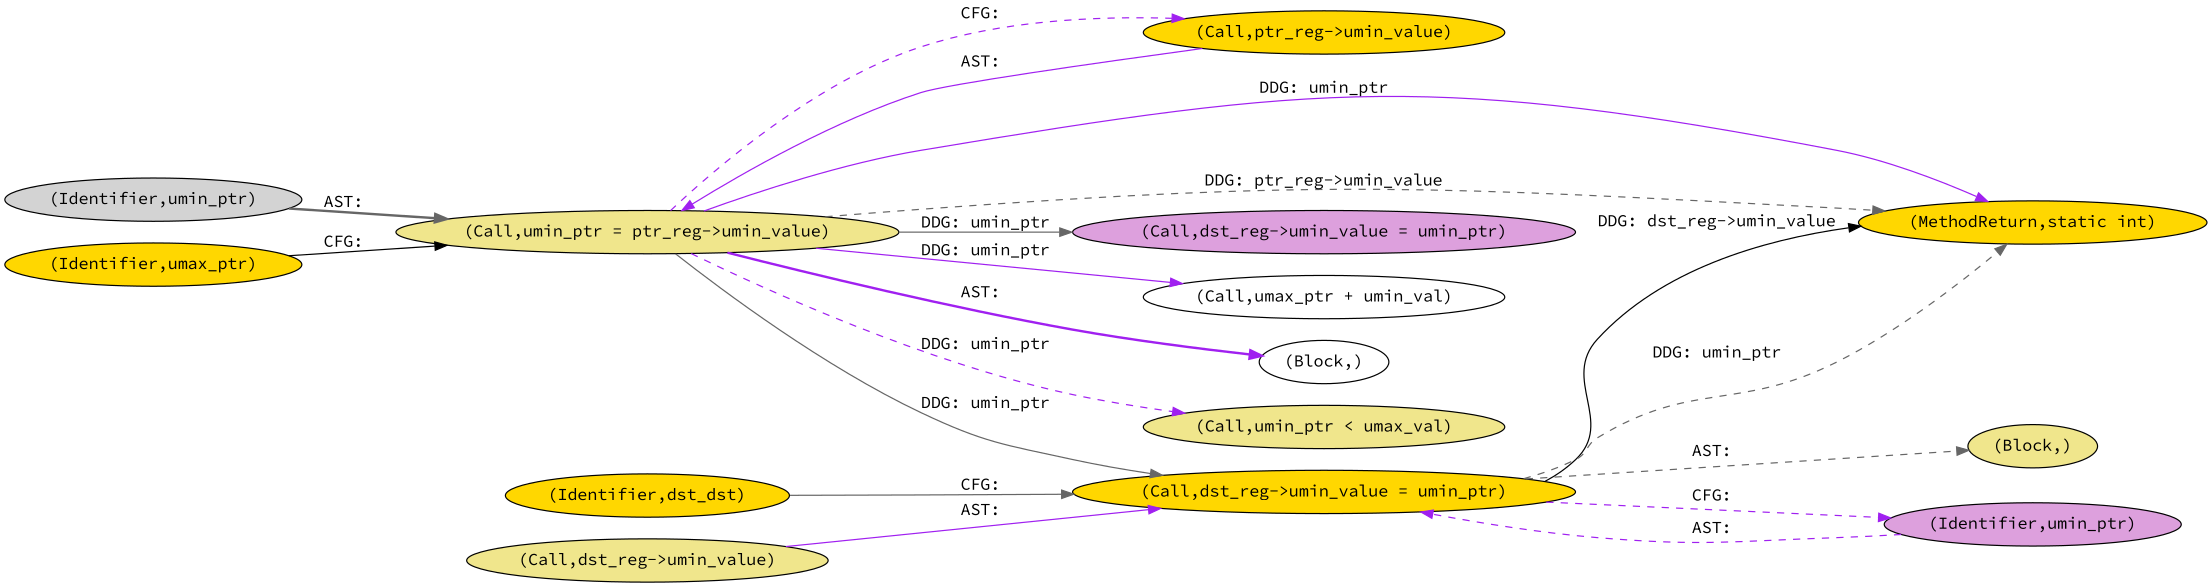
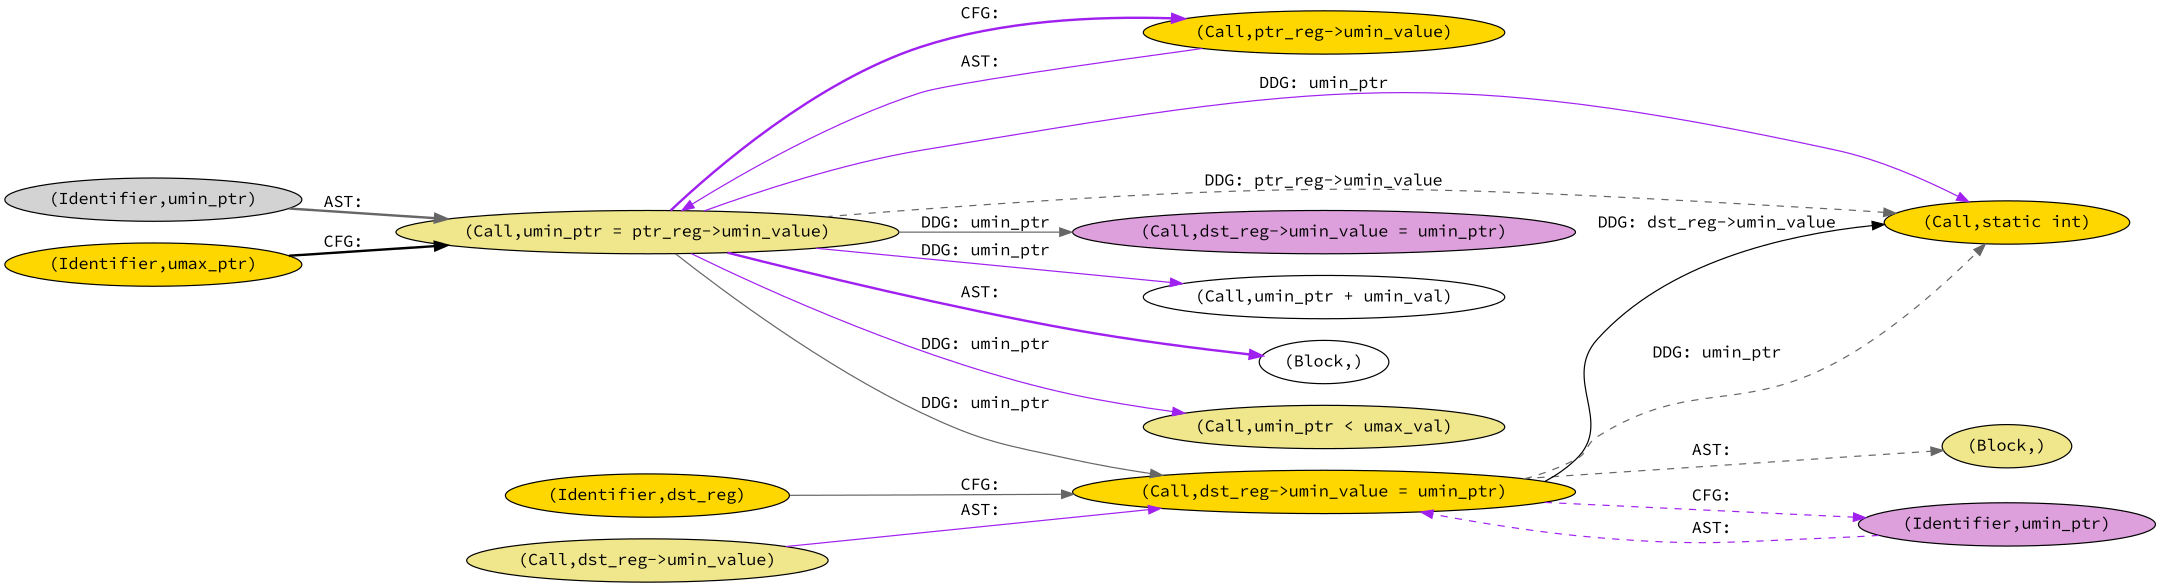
edge "(Call,umin_ptr = ptr_reg->umin_value)" -> "(Call,ptr_reg->umin_value)": style dashed -> bold
node "(MethodReturn,static int)": label "(MethodReturn,static int)" -> "(Call,static int)"
edge "(Identifier,umax_ptr)" -> "(Call,umin_ptr = ptr_reg->umin_value)": style solid -> bold
node "(Call,umax_ptr + umin_val)": label "(Call,umax_ptr + umin_val)" -> "(Call,umin_ptr + umin_val)"
edge "(Call,umin_ptr = ptr_reg->umin_value)" -> "(Call,umin_ptr < umax_val)": style dashed -> solid
node "(Identifier,dst_dst)": label "(Identifier,dst_dst)" -> "(Identifier,dst_reg)"
